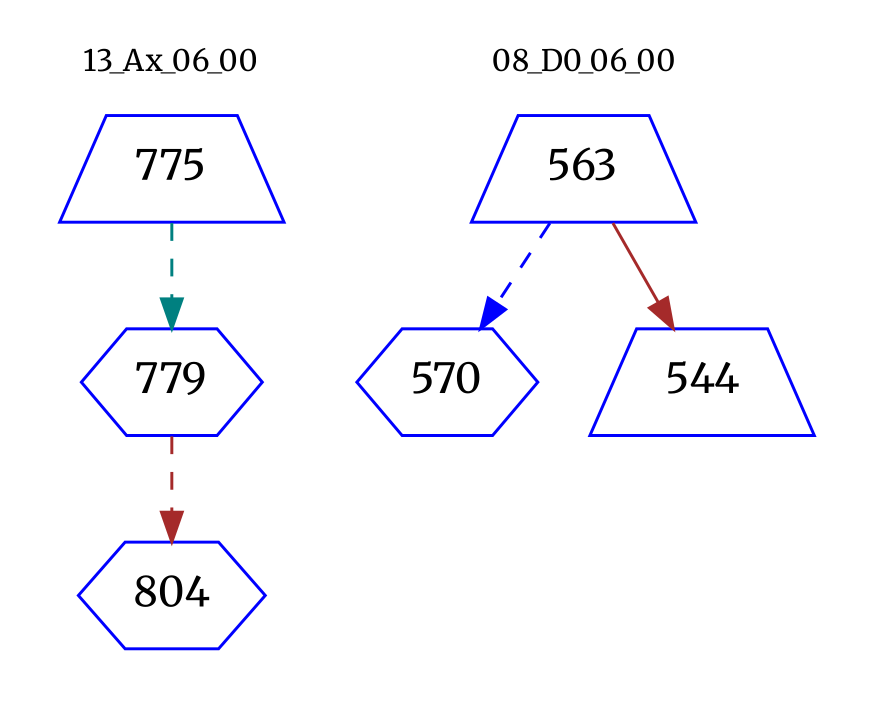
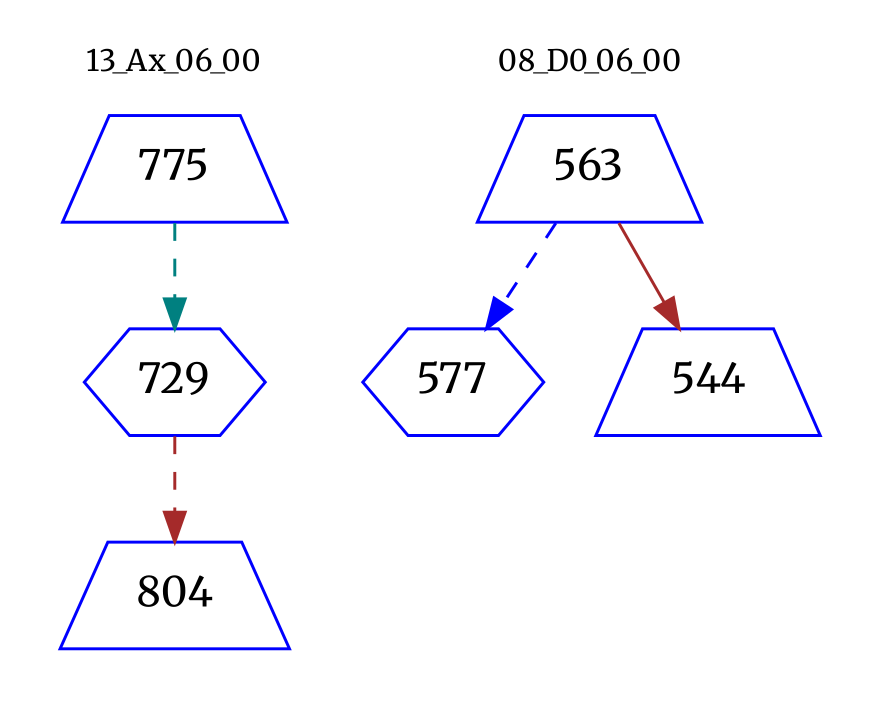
node "779": label "779" -> "729"
node "570": label "570" -> "577"
node "804": shape hexagon -> trapezium
